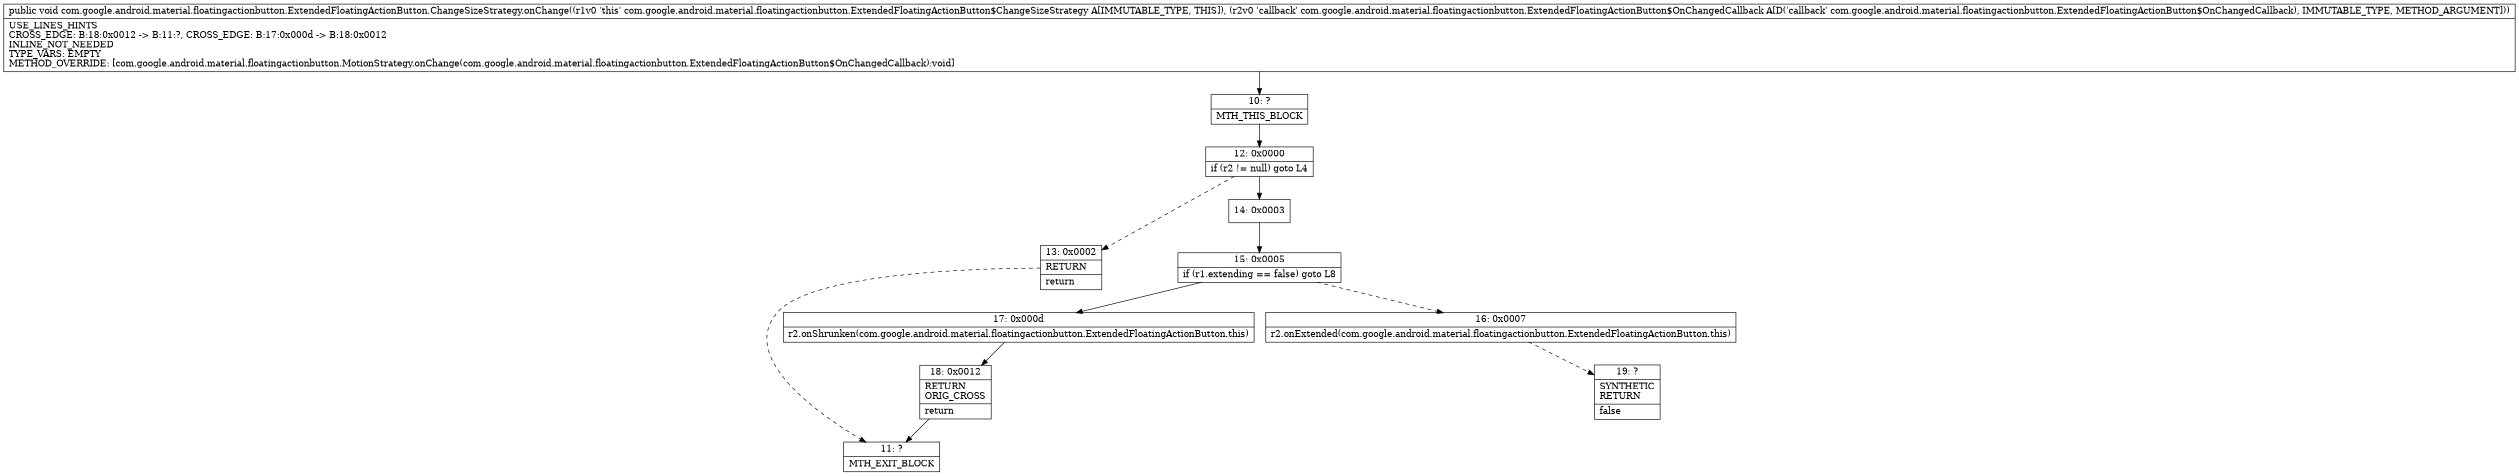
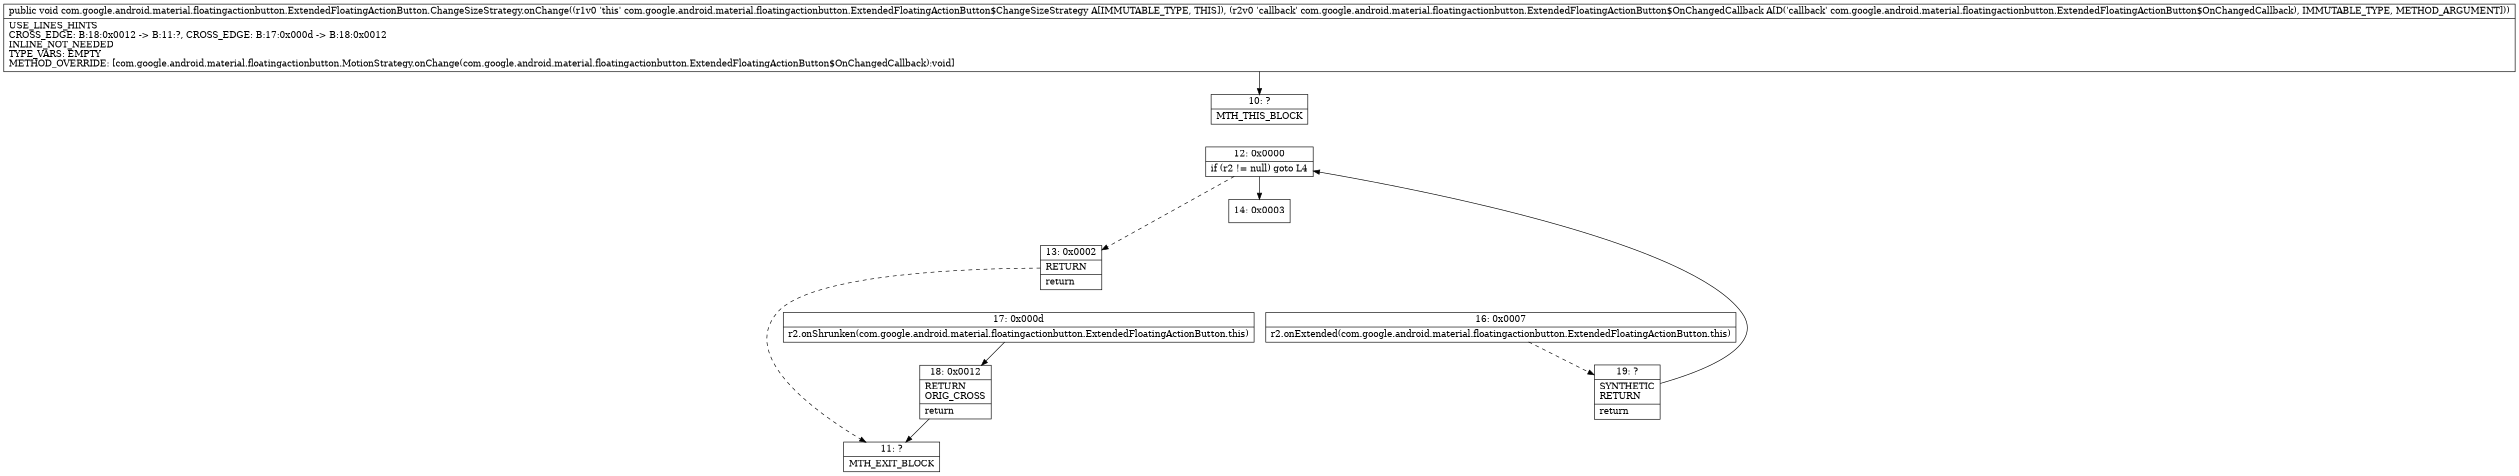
edge "10: ?" -> "12: 0x0000": now "19: ?" -> "12: 0x0000"
node "15: 0x0005": removed
node "19: ?": text "false" -> "return"
